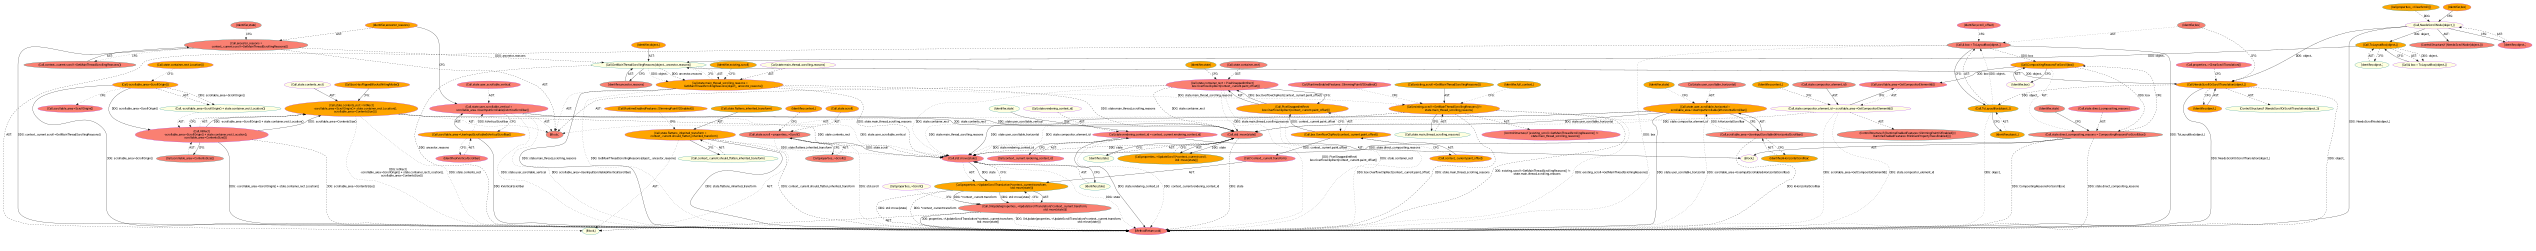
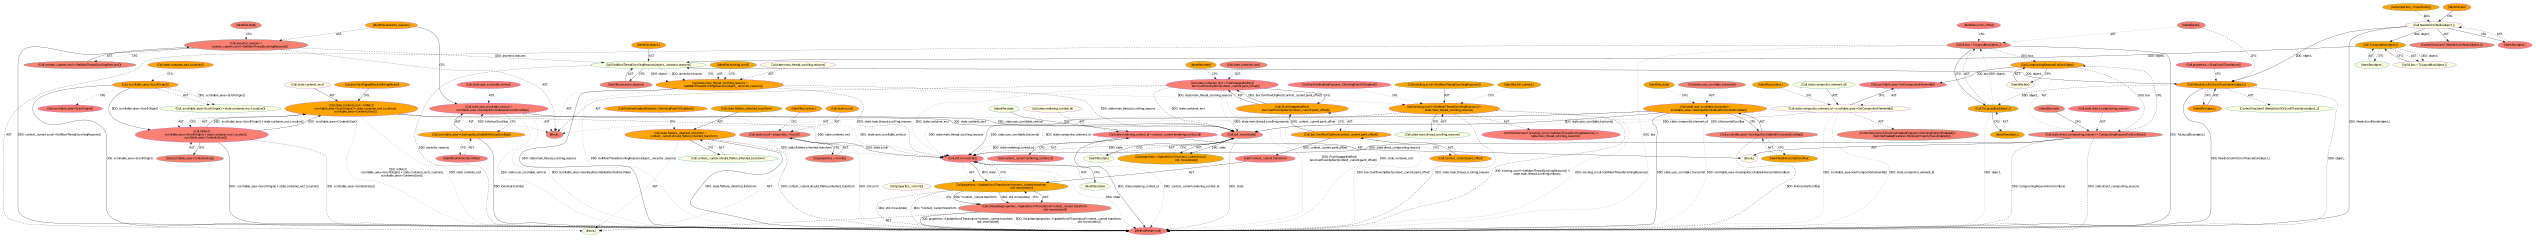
node "(Call,state.compositor_element_id)": fillcolor salmon -> lightyellow
